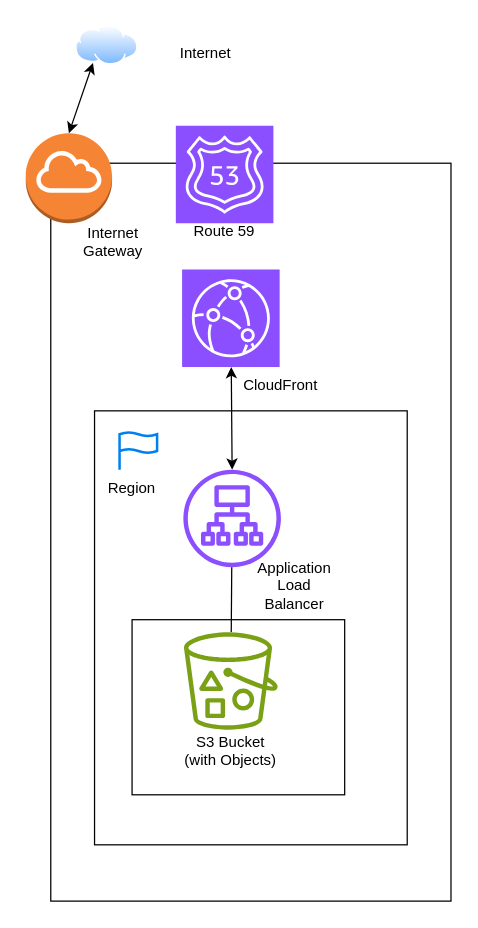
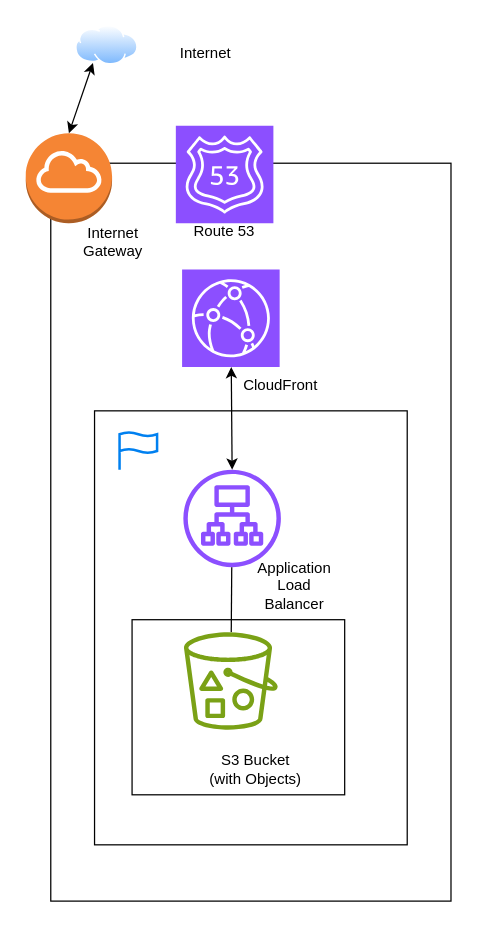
node "Route 59": label "Route 59" -> "Route 53"
node "Region": removed
node "S3 Bucket (with Objects)": moved (231, 751) -> (256, 769)
